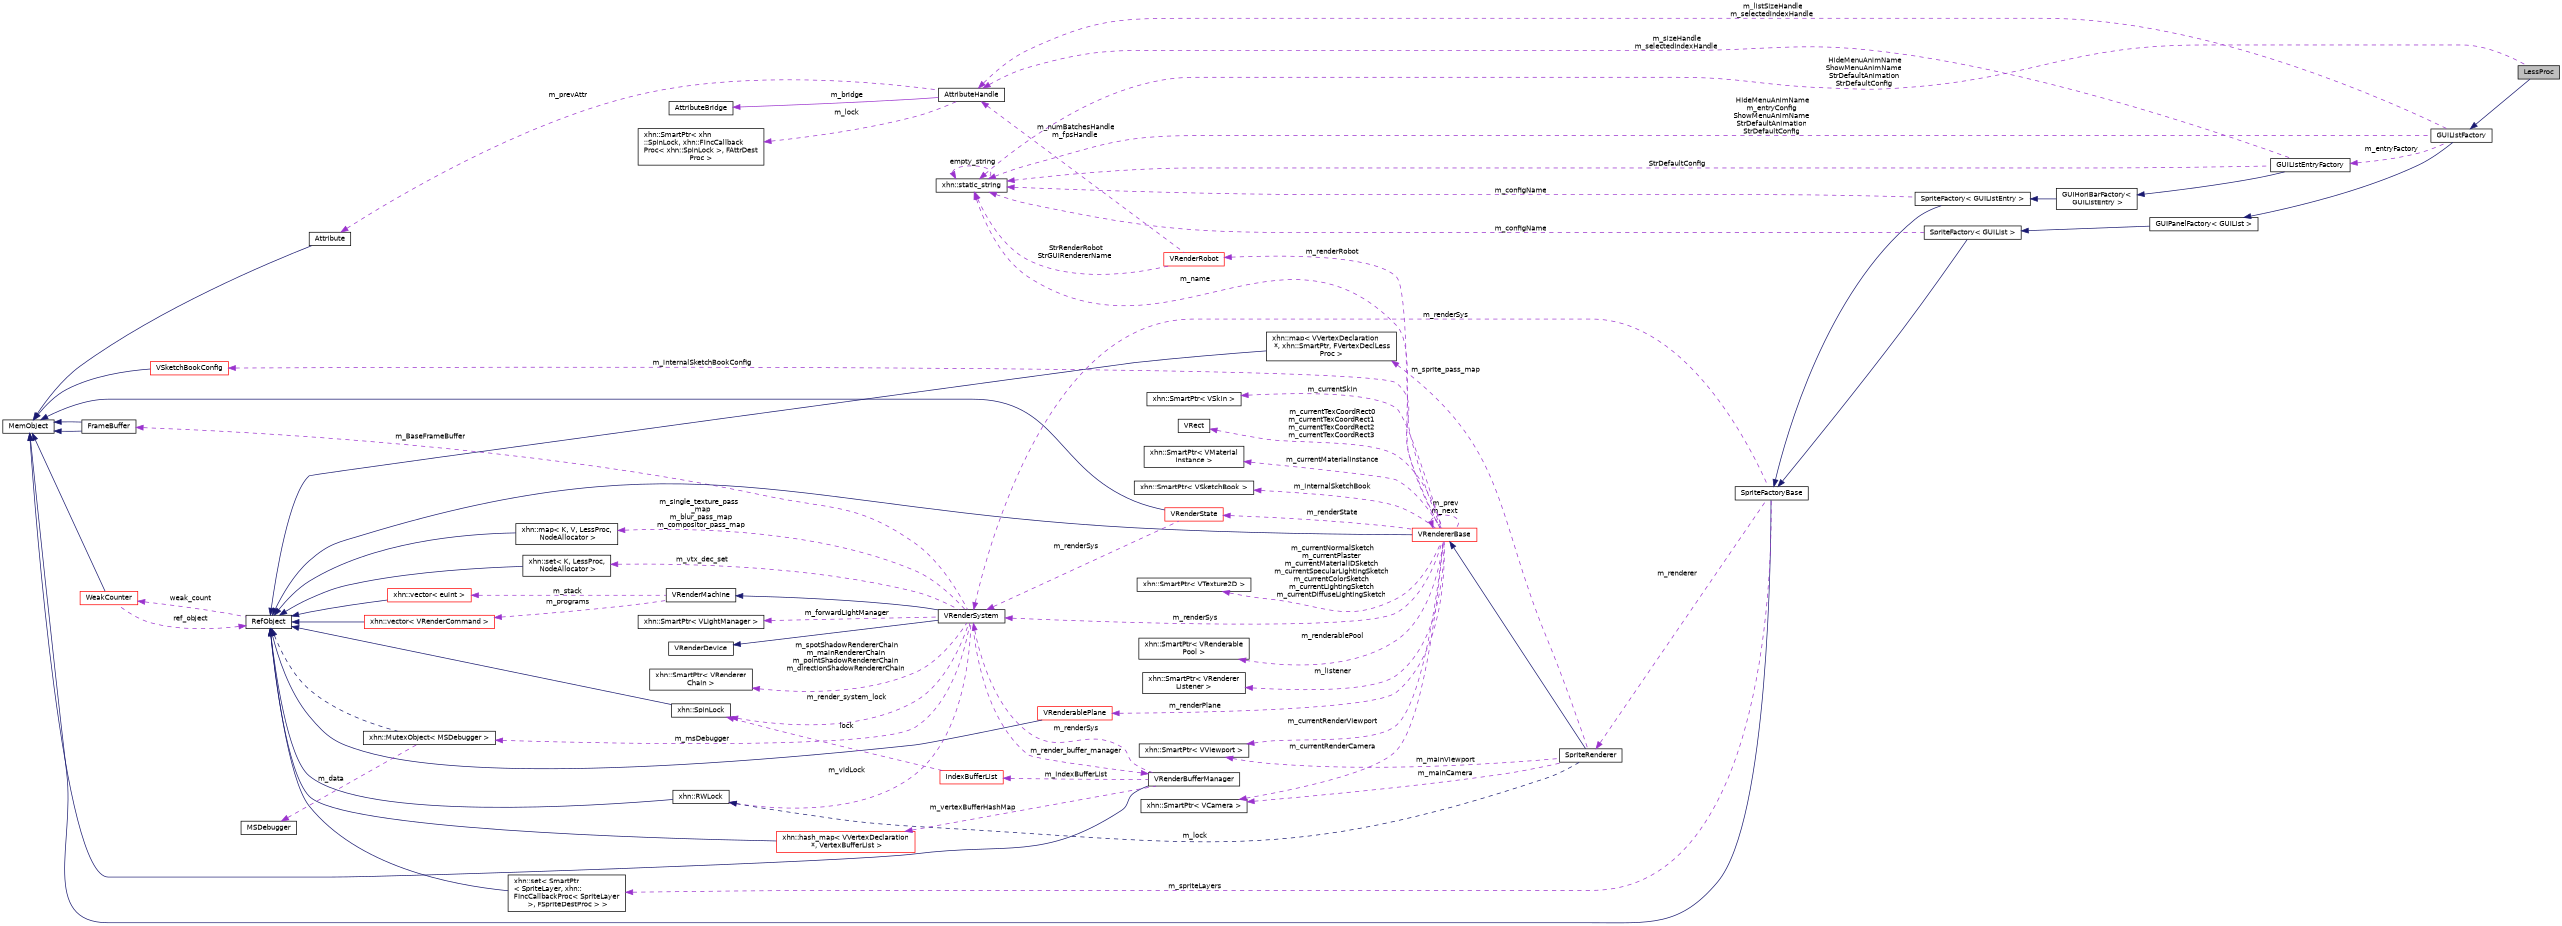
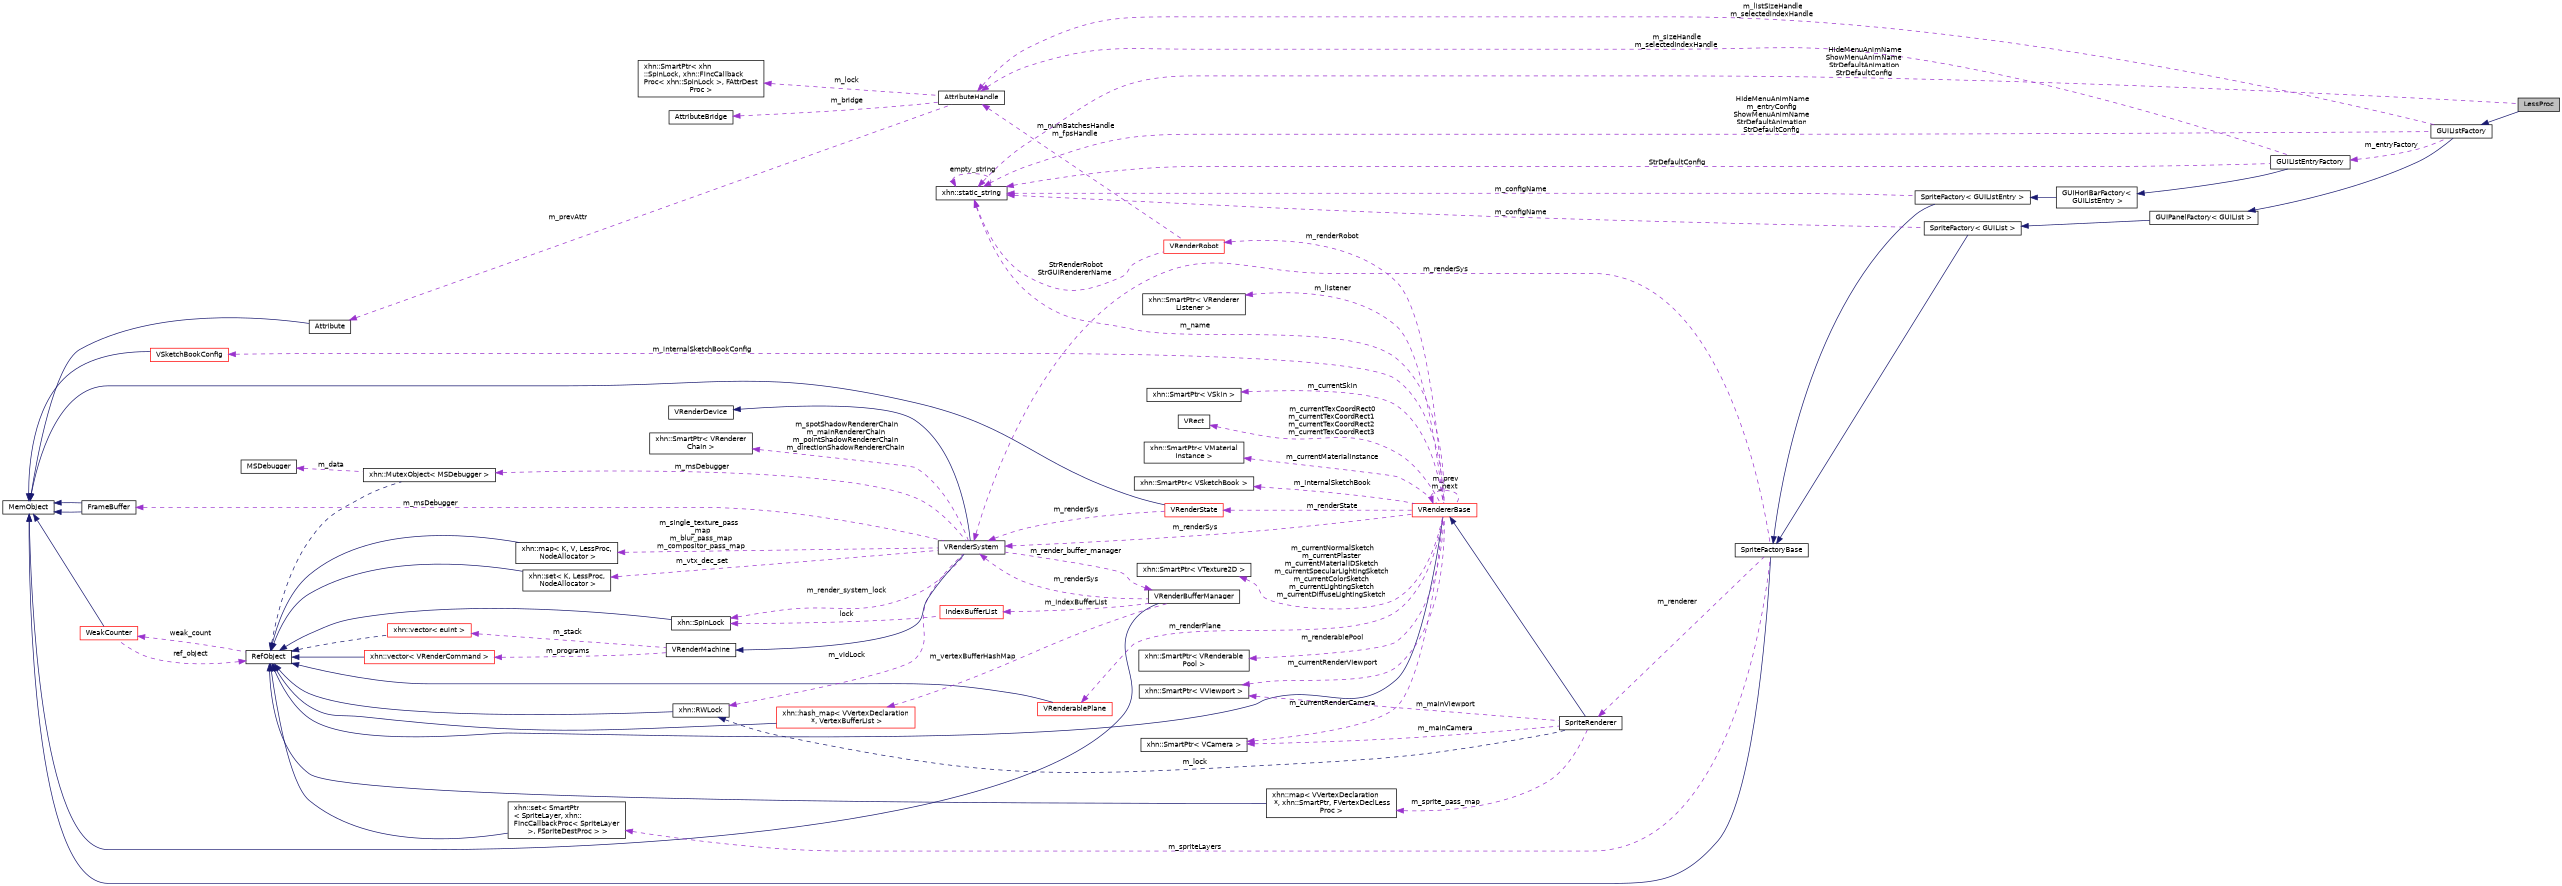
edge "AttributeHandle" -> "AttributeBridge": style solid -> dashed
edge "VRenderSystem" -> "FrameBuffer": label " m_BaseFrameBuffer" -> " m_msDebugger"
edge "xhn::vector< euint >" -> "RefObject": style solid -> dashed
node "xhn::SmartPtr< VLightManager >": removed
